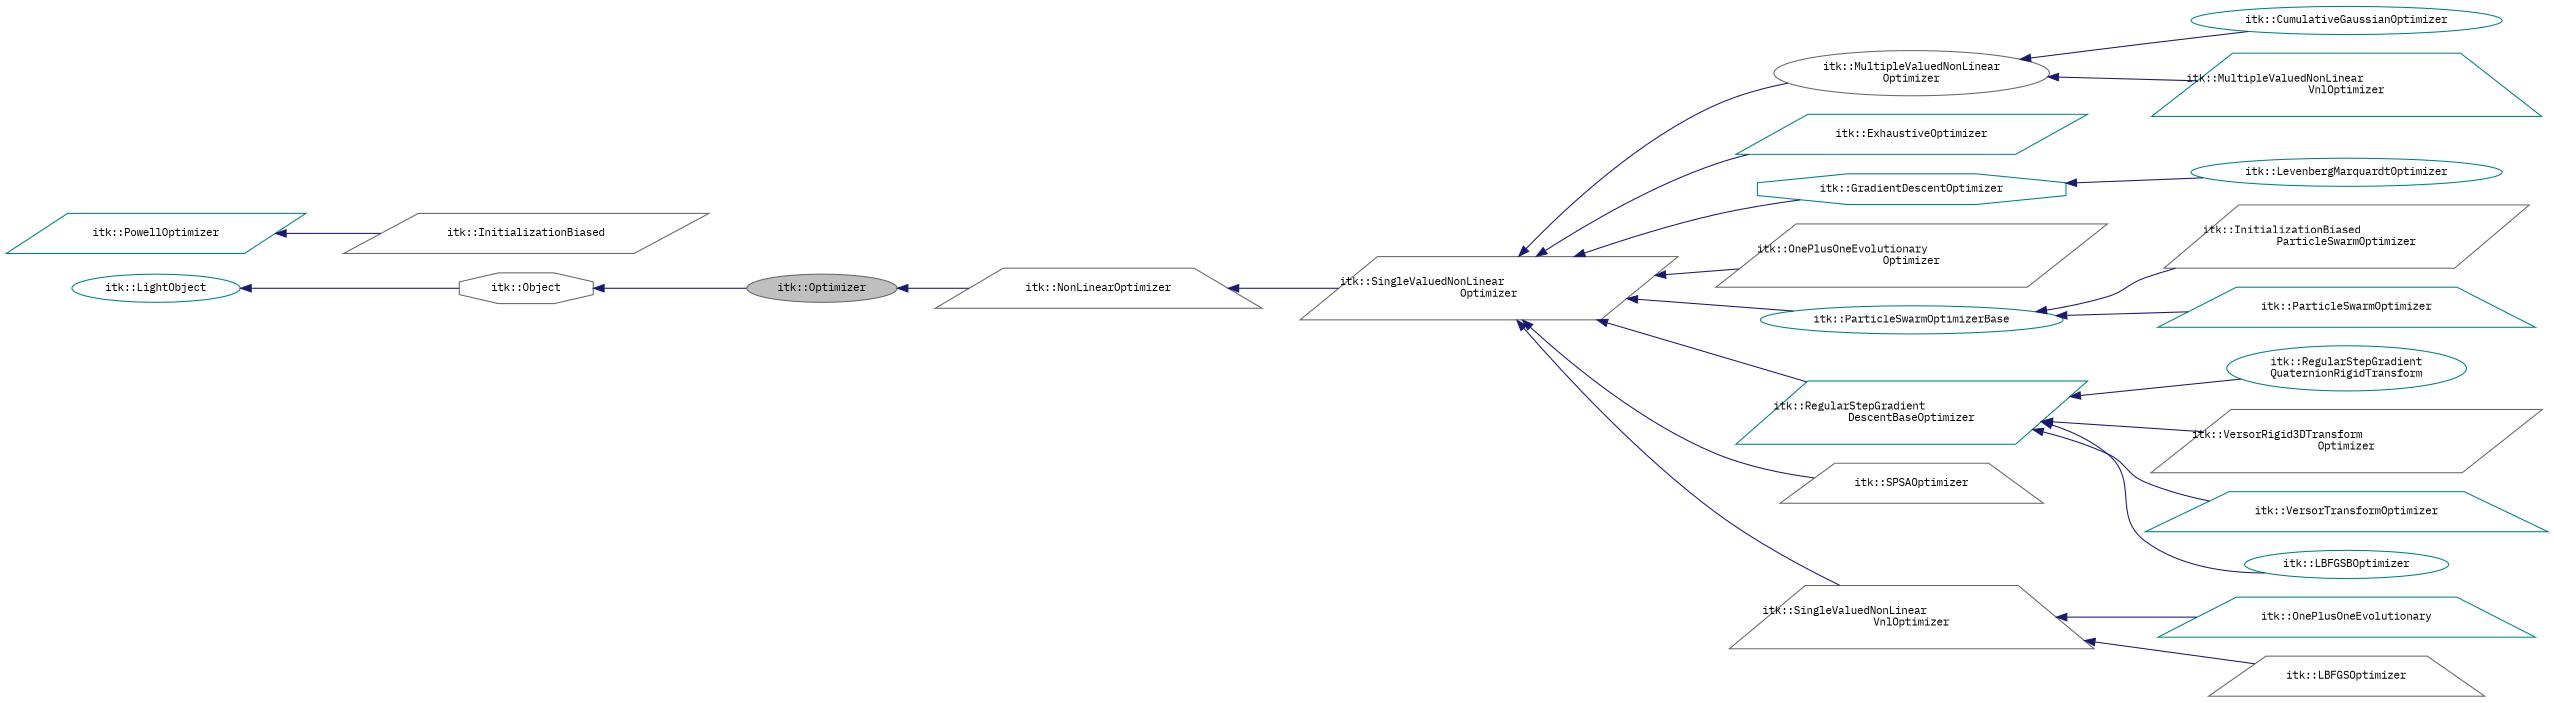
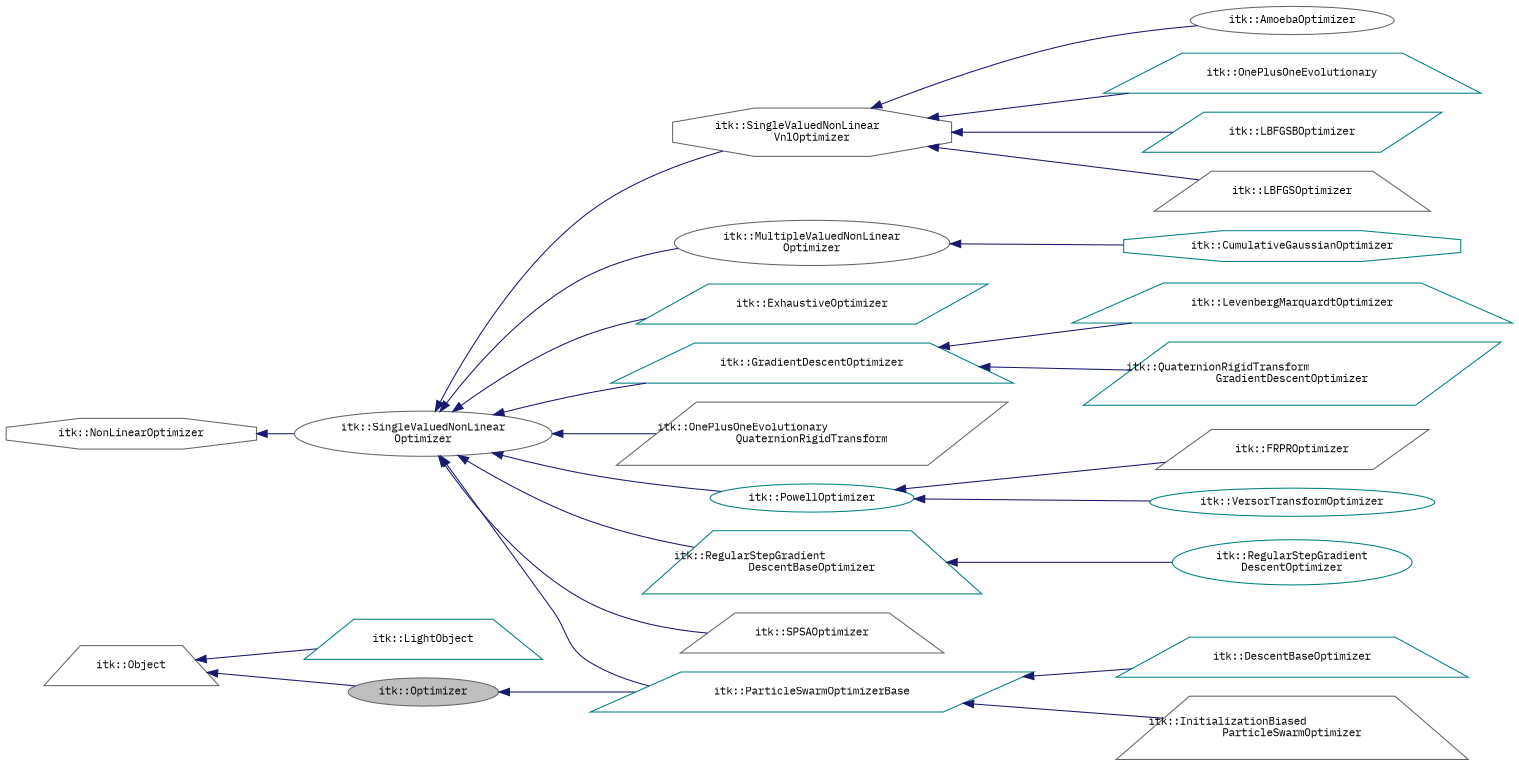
node "itk::AmoebaOptimizer": added
node "itk::CumulativeGaussianOptimizer": shape ellipse -> octagon
node "itk::MultipleValuedNonLinear VnlOptimizer": removed
node "itk::LevenbergMarquardtOptimizer": shape ellipse -> trapezium
node "itk::GradientDescentOptimizer": shape octagon -> trapezium
node "itk::PowellOptimizer": shape parallelogram -> ellipse
node "itk::InitializationBiased": label "itk::InitializationBiased" -> "itk::FRPROptimizer"
node "itk::InitializationBiased ParticleSwarmOptimizer": shape parallelogram -> trapezium
node "itk::OnePlusOneEvolutionary Optimizer": label "itk::OnePlusOneEvolutionary Optimizer" -> "itk::OnePlusOneEvolutionary QuaternionRigidTransform"
node "itk::LightObject": shape ellipse -> trapezium
edge "itk::Object" -> "itk::LightObject": reversed
node "itk::Object": shape octagon -> trapezium
edge "itk::NonLinearOptimizer" -> "itk::Optimizer": now "itk::ParticleSwarmOptimizerBase" -> "itk::Optimizer"
node "itk::NonLinearOptimizer": shape trapezium -> octagon
node "itk::SingleValuedNonLinear Optimizer": shape parallelogram -> ellipse
node "itk::ParticleSwarmOptimizer": label "itk::ParticleSwarmOptimizer" -> "itk::DescentBaseOptimizer"
node "itk::ParticleSwarmOptimizerBase": shape ellipse -> parallelogram
node "itk::RegularStepGradient QuaternionRigidTransform": label "itk::RegularStepGradient QuaternionRigidTransform" -> "itk::RegularStepGradient DescentOptimizer"
node "itk::QuaternionRigidTransform GradientDescentOptimizer": added
node "itk::RegularStepGradient DescentBaseOptimizer": shape parallelogram -> trapezium
node "itk::VersorRigid3DTransform Optimizer": removed
edge "itk::VersorTransformOptimizer" -> "itk::RegularStepGradient DescentBaseOptimizer": now "itk::VersorTransformOptimizer" -> "itk::PowellOptimizer"
edge "itk::PowellOptimizer" -> "itk::SingleValuedNonLinear Optimizer": added
node "itk::VersorTransformOptimizer": shape trapezium -> ellipse
edge "itk::LBFGSBOptimizer" -> "itk::RegularStepGradient DescentBaseOptimizer": now "itk::LBFGSBOptimizer" -> "itk::SingleValuedNonLinear VnlOptimizer"
node "itk::LBFGSBOptimizer": shape ellipse -> parallelogram
node "itk::SingleValuedNonLinear VnlOptimizer": shape trapezium -> octagon
